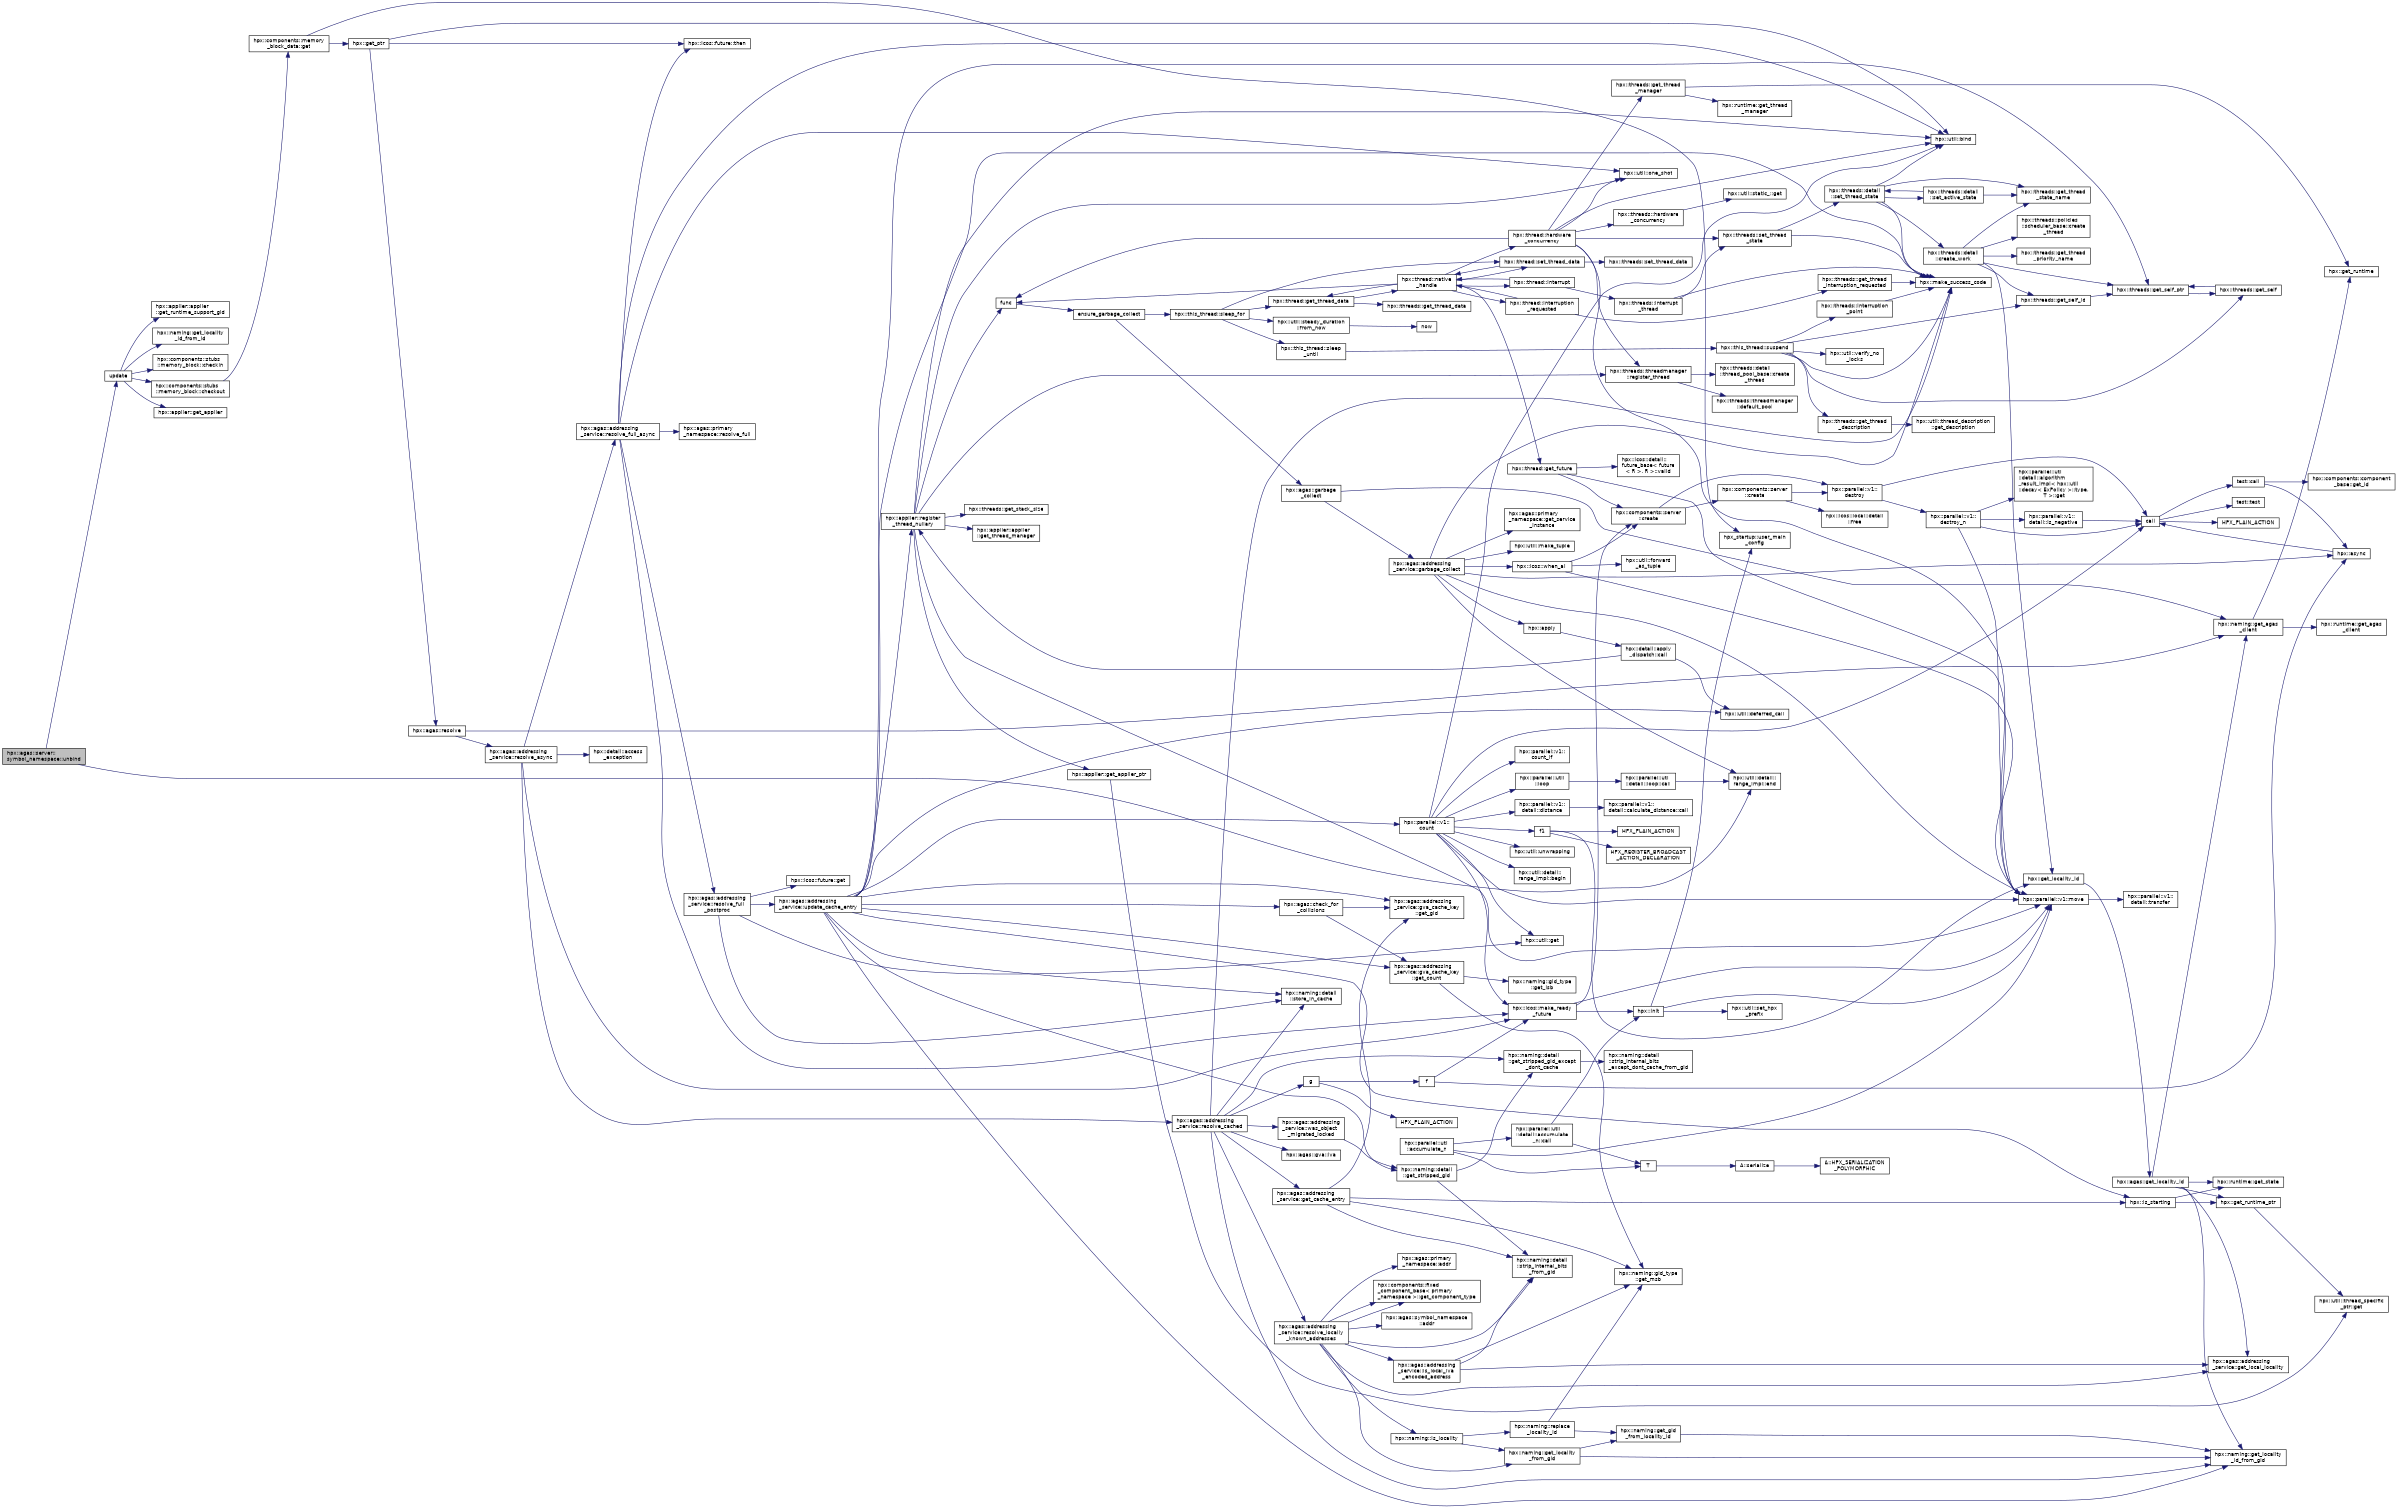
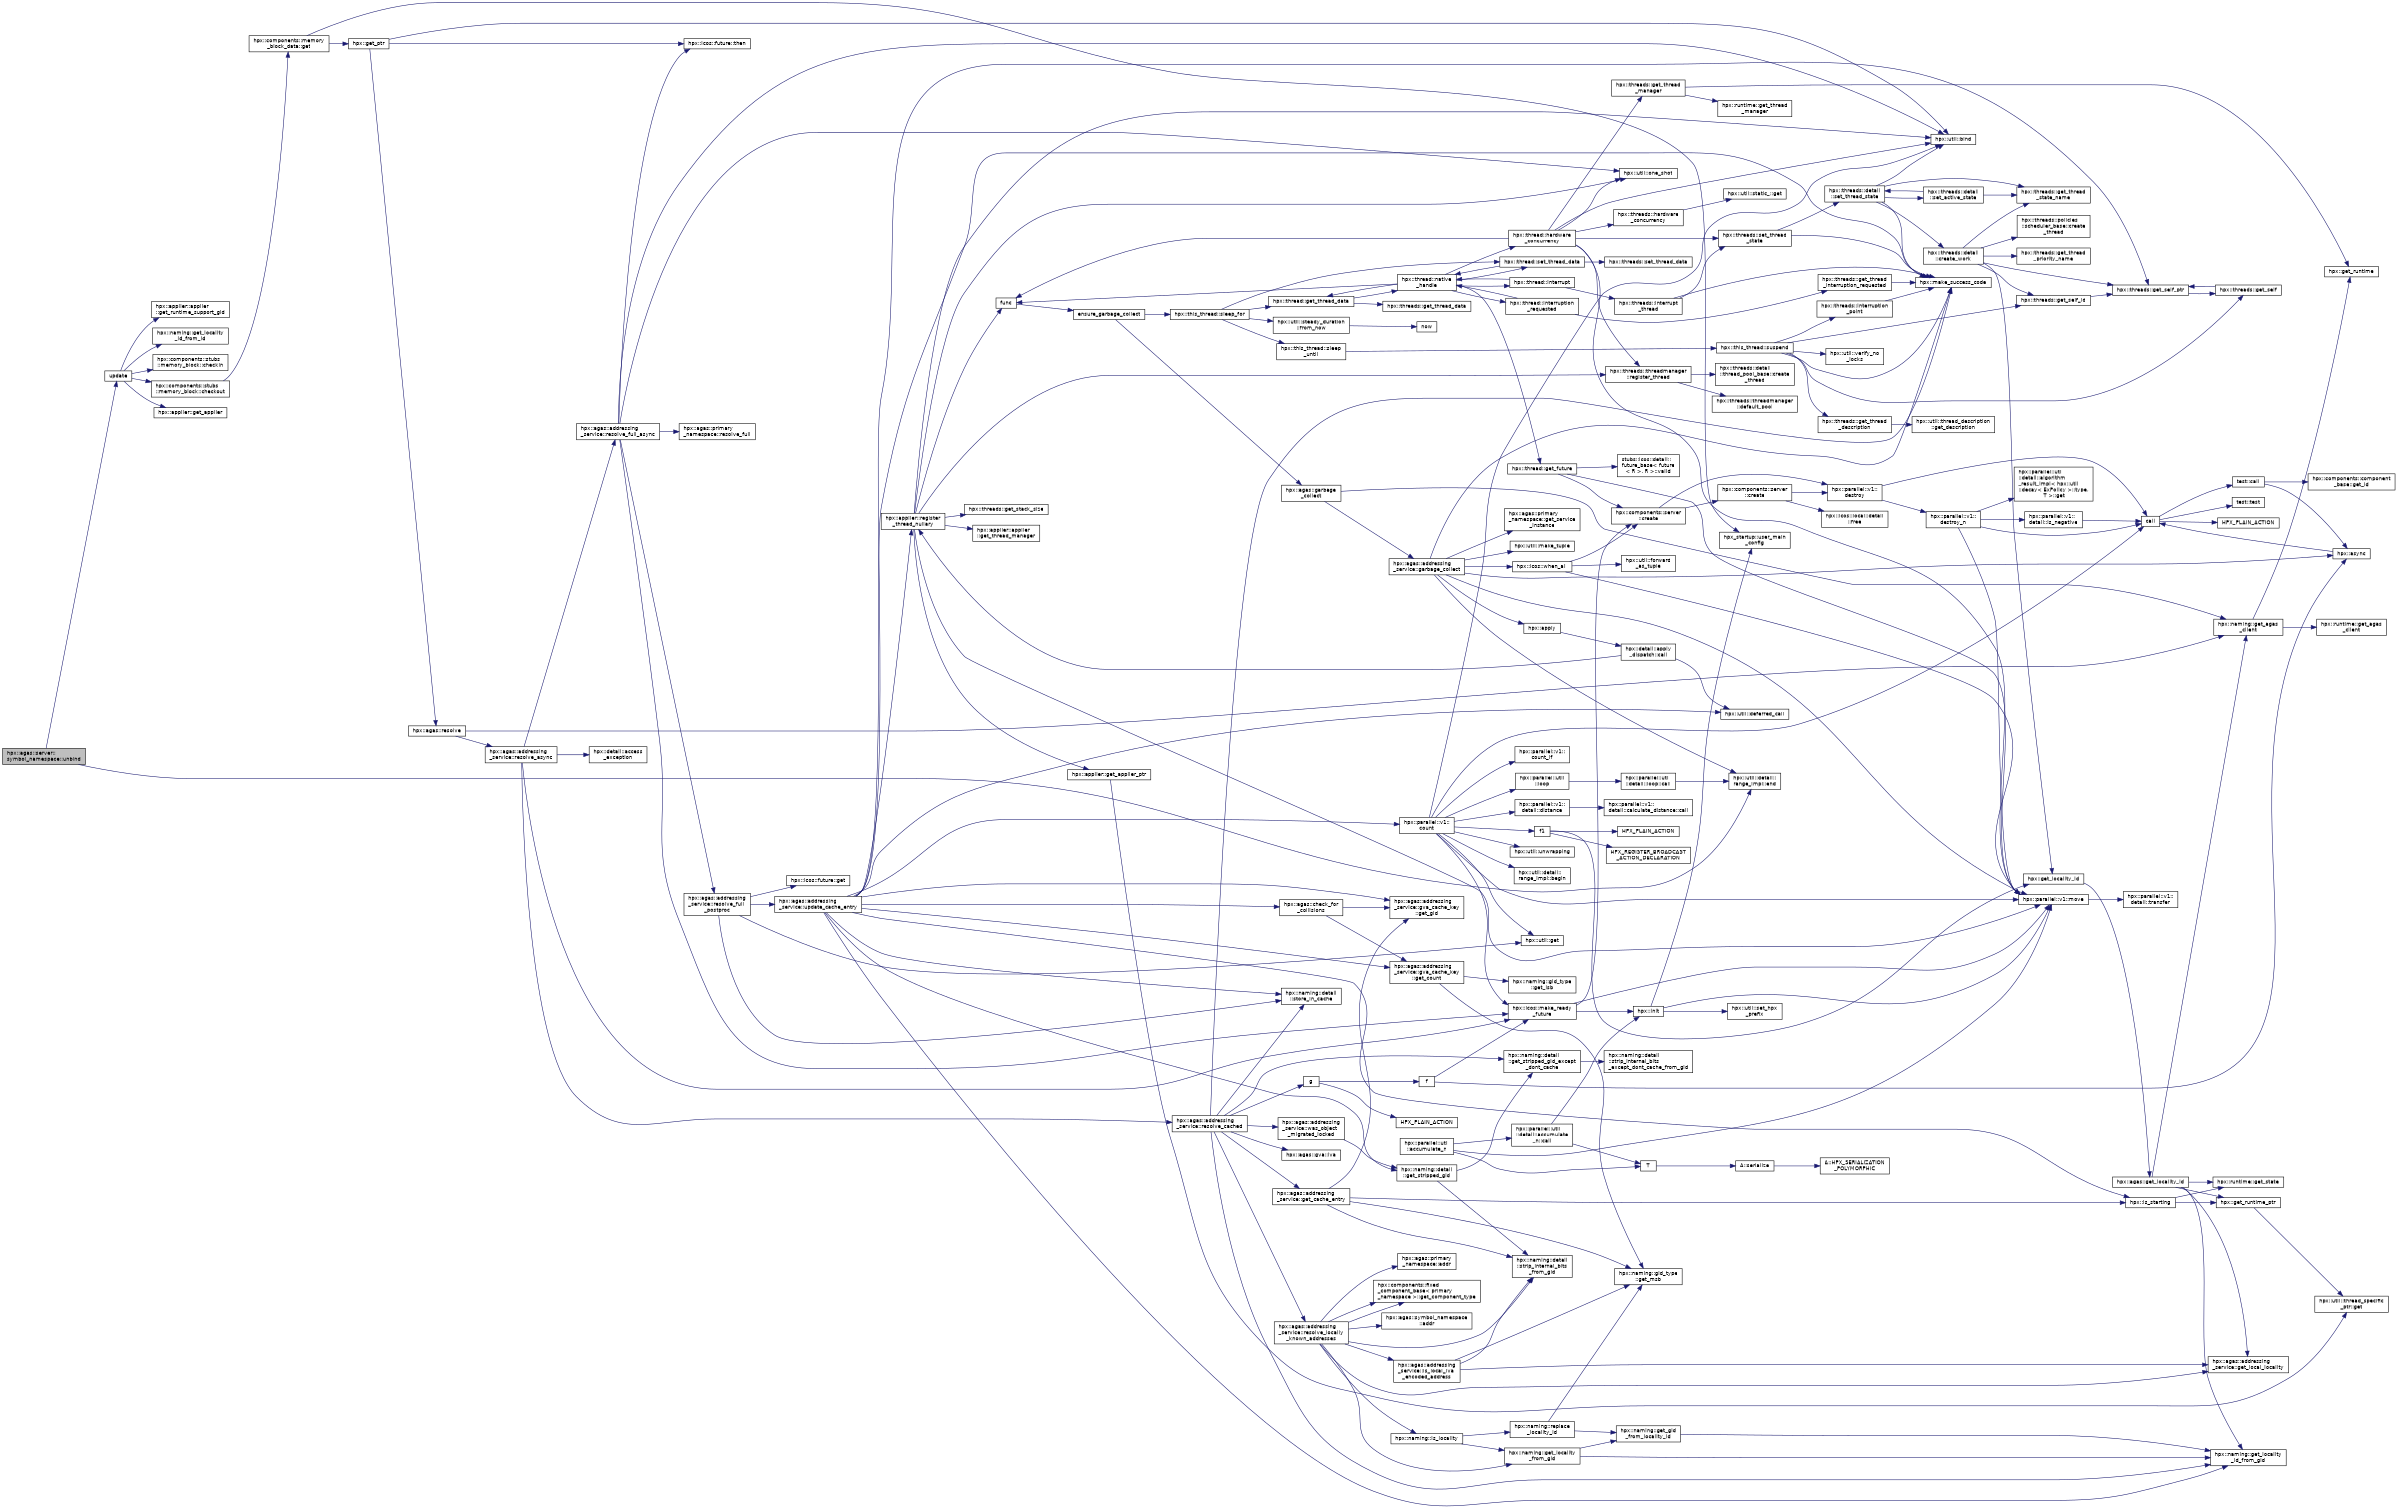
node "hpx::lcos::detail:: future_base< future < R >, R >::valid": label "hpx::lcos::detail:: future_base< future < R >, R >::valid" -> "stubs::lcos::detail:: future_base< future < R >, R >::valid"
